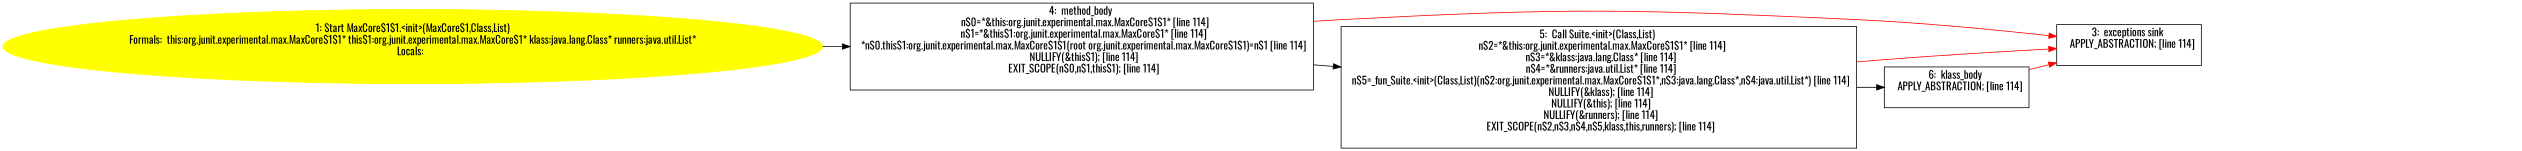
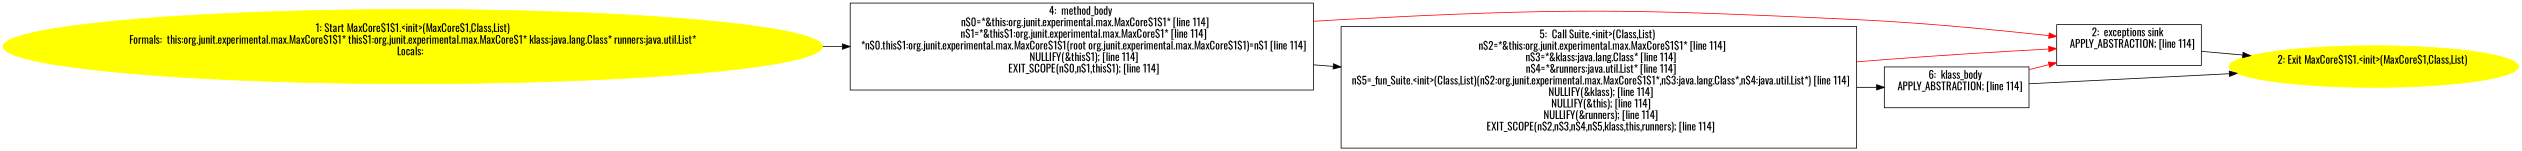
node "3:  exceptions sink APPLY_ABSTRACTION; [line 114]": label "3:  exceptions sink APPLY_ABSTRACTION; [line 114]" -> "2:  exceptions sink APPLY_ABSTRACTION; [line 114]"
node "2: Exit MaxCore$1$1.<init>(MaxCore$1,Class,List)": added
